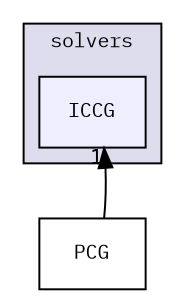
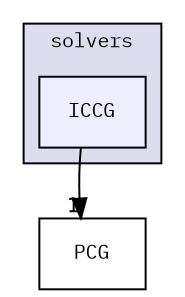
edge "PCG" -> "ICCG": reversed
